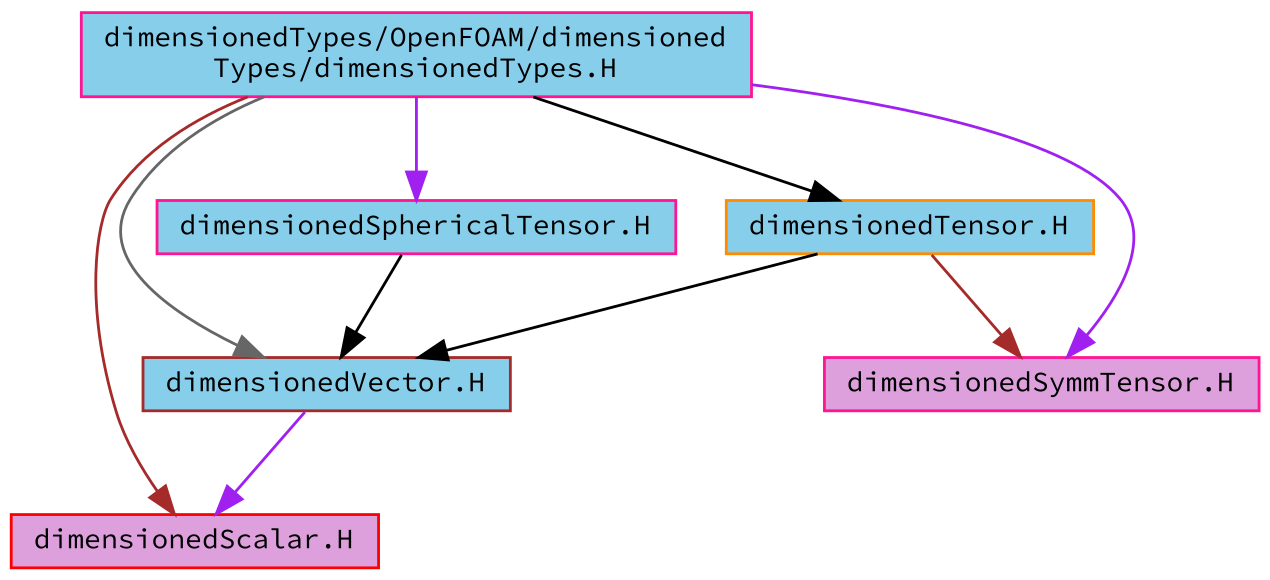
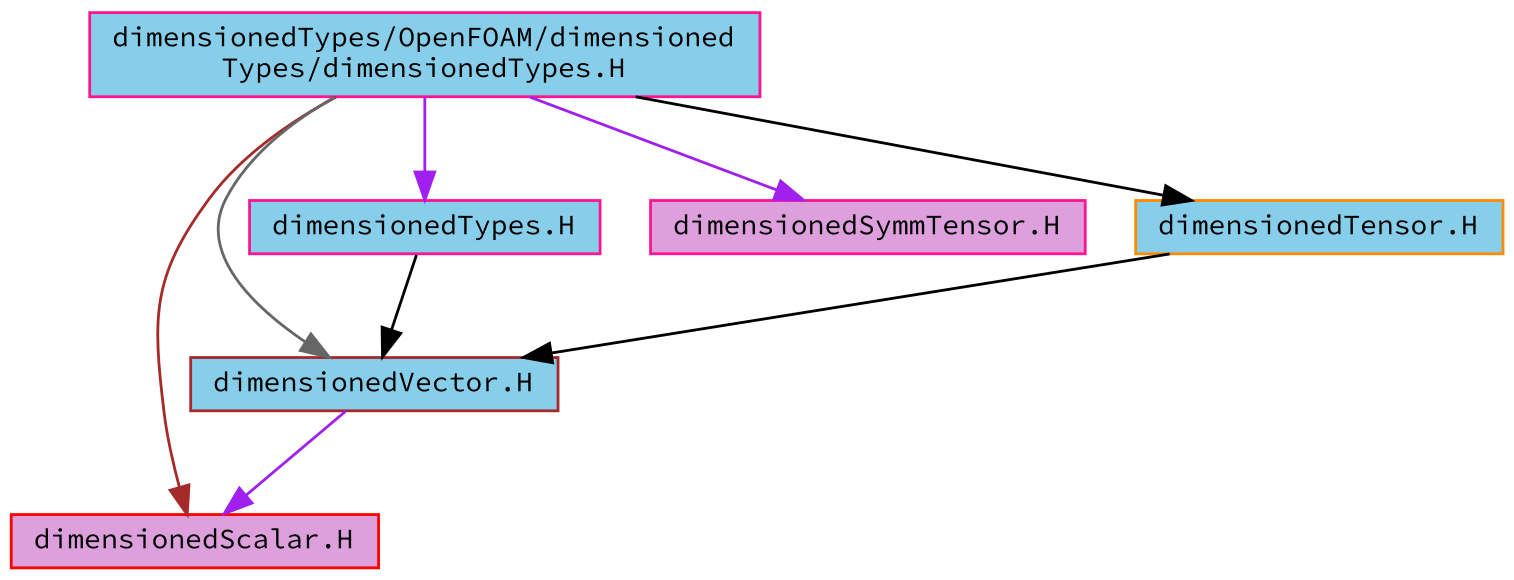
node "dimensionedSphericalTensor.H": label "dimensionedSphericalTensor.H" -> "dimensionedTypes.H"
edge "dimensionedTensor.H" -> "dimensionedSymmTensor.H": removed
